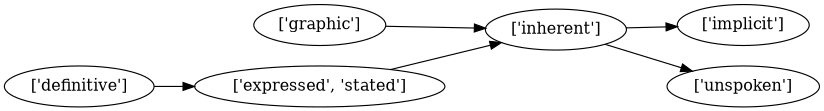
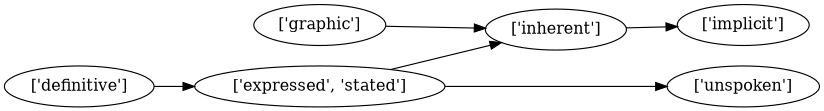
edge "['inherent']" -> "['unspoken']": now "['expressed', 'stated']" -> "['unspoken']"
